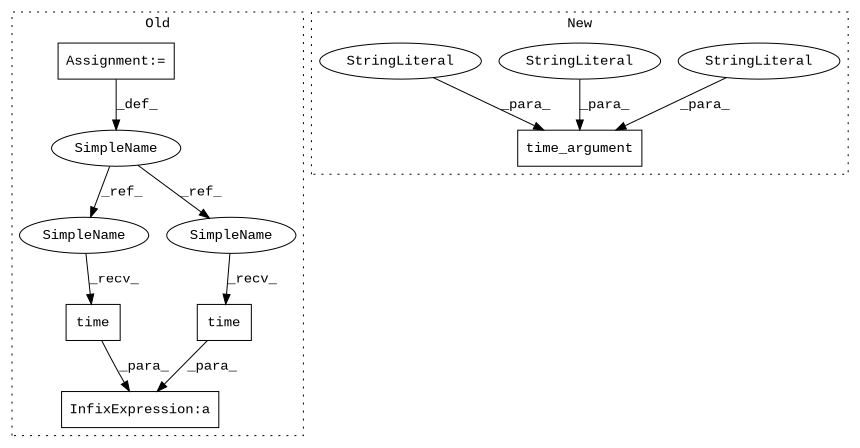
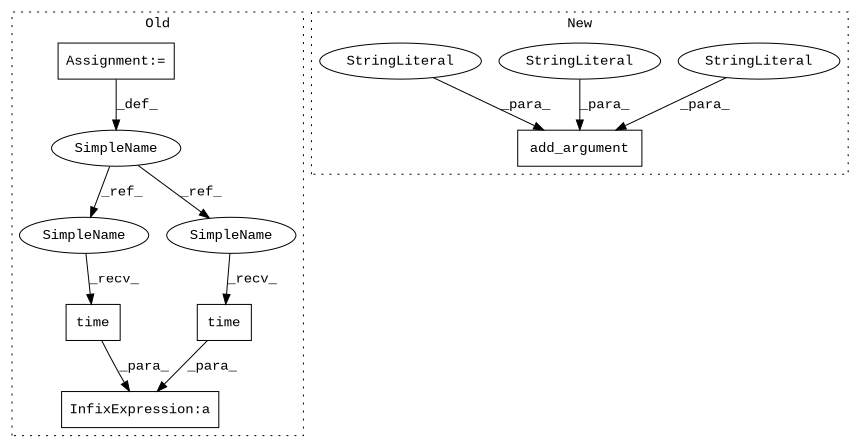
node "time_argument": label "time_argument" -> "add_argument"
